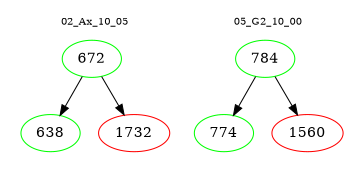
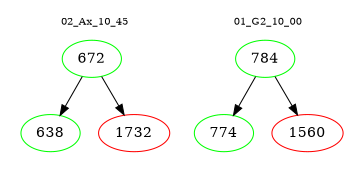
cluster "02_Ax_10_05": label "02_Ax_10_05" -> "02_Ax_10_45"
cluster "05_G2_10_00": label "05_G2_10_00" -> "01_G2_10_00"
